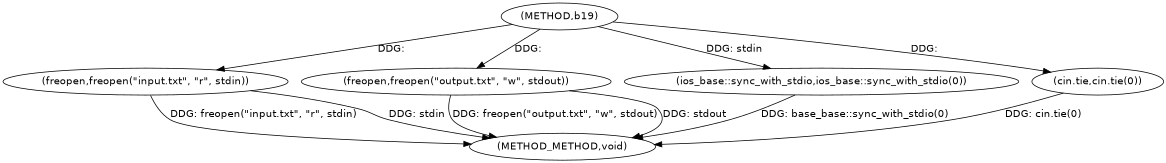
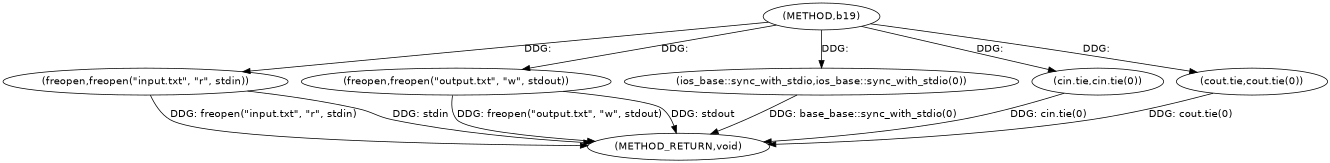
edge "(METHOD,b19)" -> "(ios_base::sync_with_stdio,ios_base::sync_with_stdio(0))": label "DDG: stdin" -> "DDG: "
node "(cout.tie,cout.tie(0))": added
node "(METHOD_METHOD,void)": label "(METHOD_METHOD,void)" -> "(METHOD_RETURN,void)"
